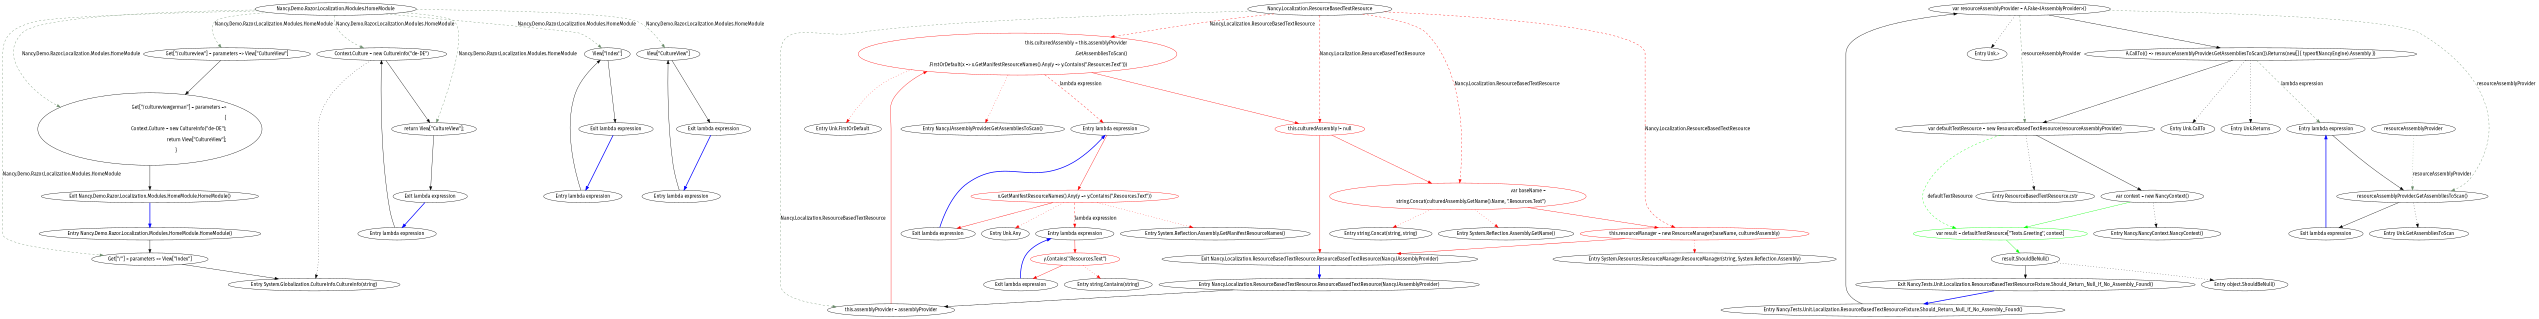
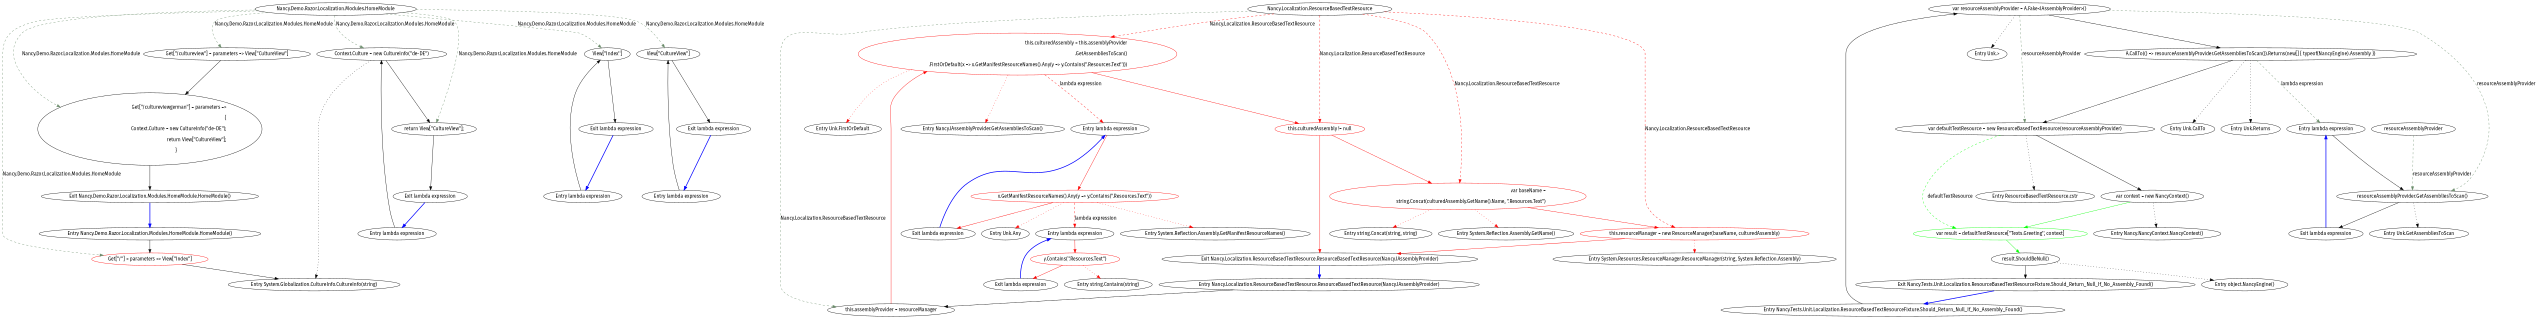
edge "resourceAssemblyProvider" -> "resourceAssemblyProvider.GetAssembliesToScan()": style dotted -> dashed
node "Get[''/''] = parameters => View[''Index'']": color black -> red
node "Entry object.ShouldBeNull()": label "Entry object.ShouldBeNull()" -> "Entry object.NancyEngine()"
node "this.assemblyProvider = assemblyProvider": label "this.assemblyProvider = assemblyProvider" -> "this.assemblyProvider = resourceManager"
